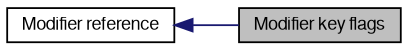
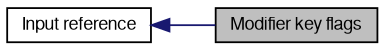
node "Modifier reference": label "Modifier reference" -> "Input reference"
